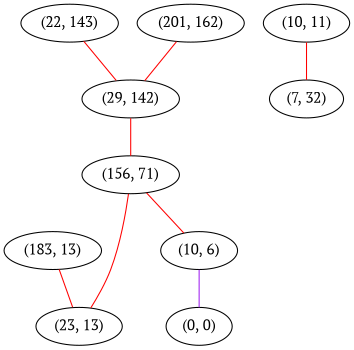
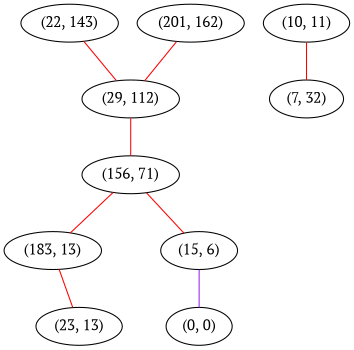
node "(29, 142)": label "(29, 142)" -> "(29, 112)"
node "(10, 6)": label "(10, 6)" -> "(15, 6)"
edge "(156, 71)" -- "(23, 13)": now "(156, 71)" -- "(183, 13)"
